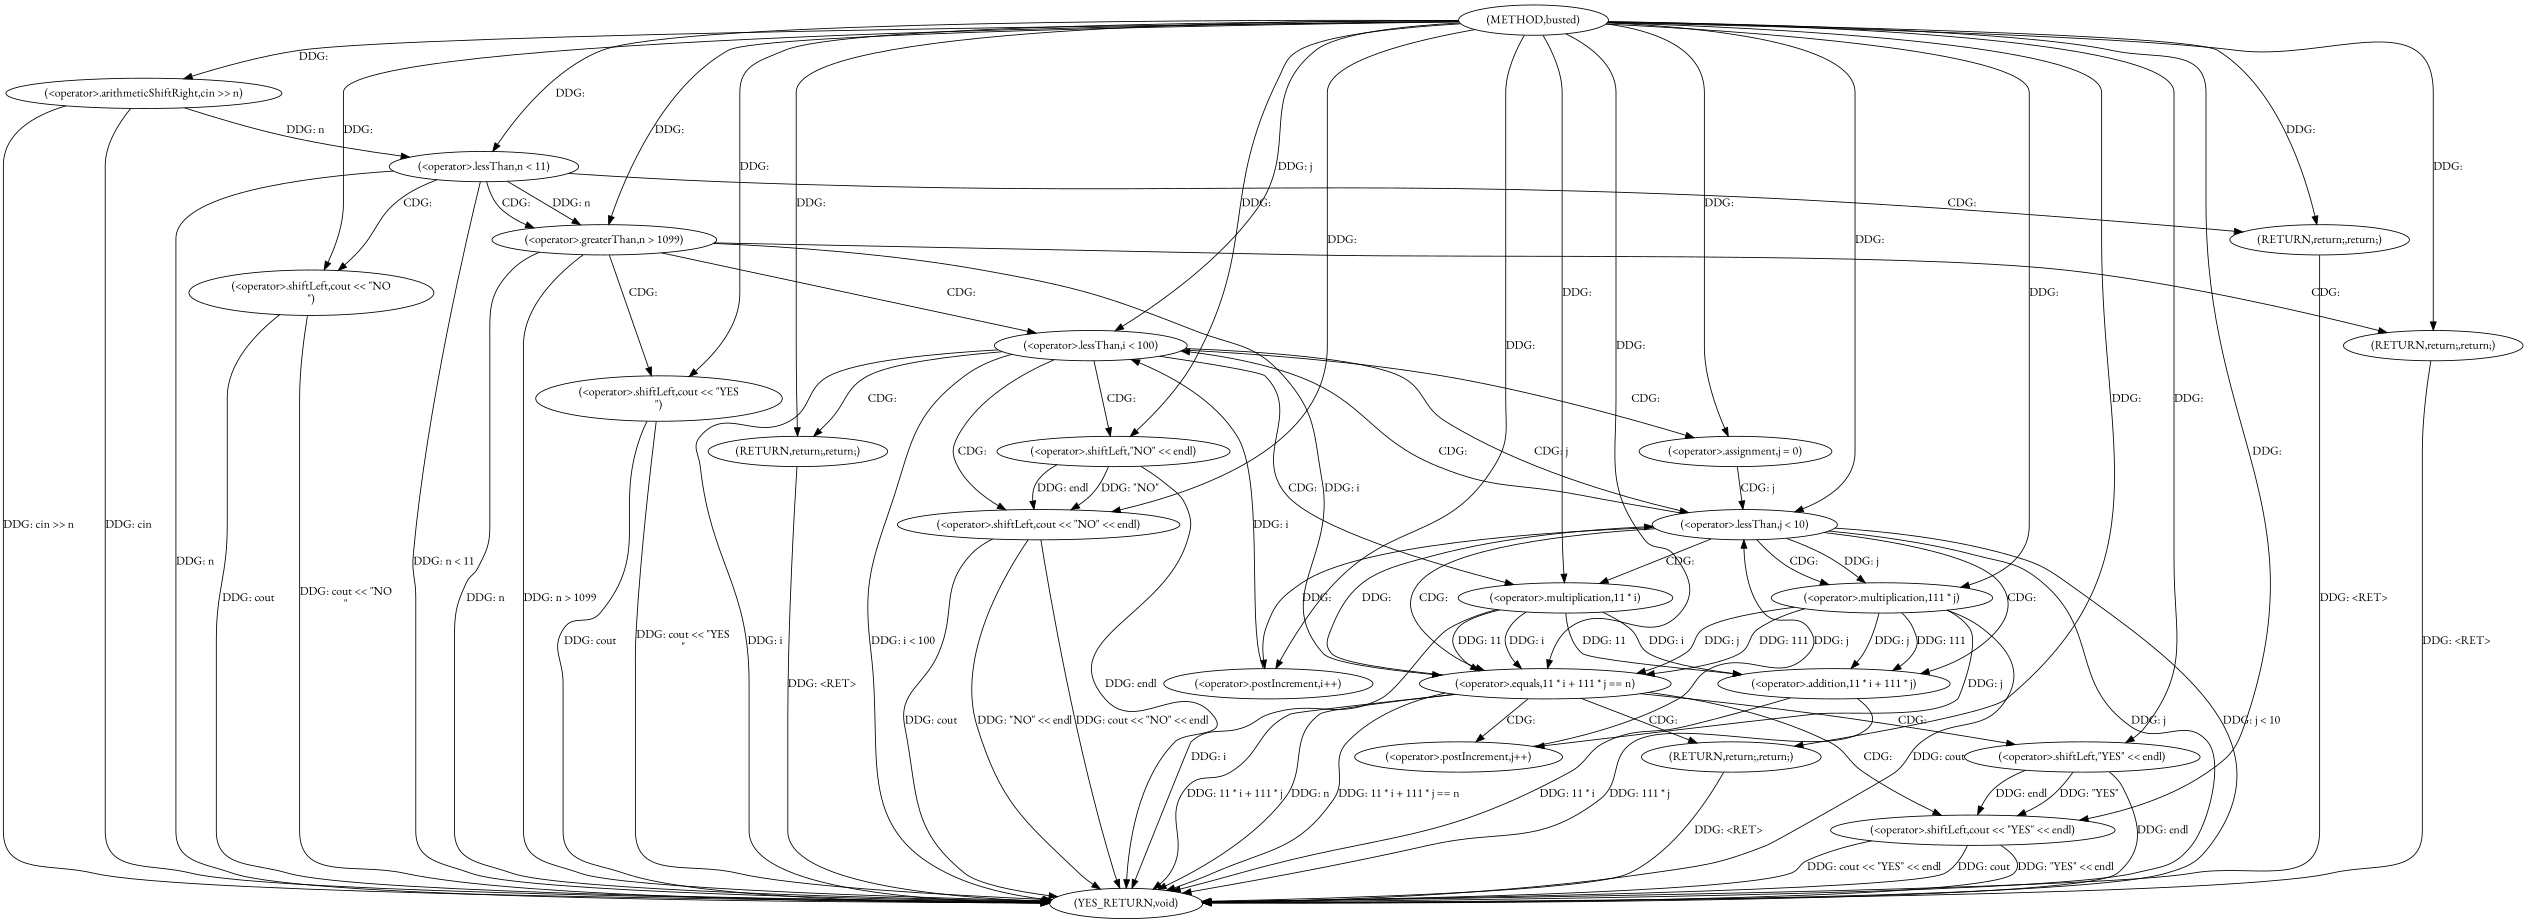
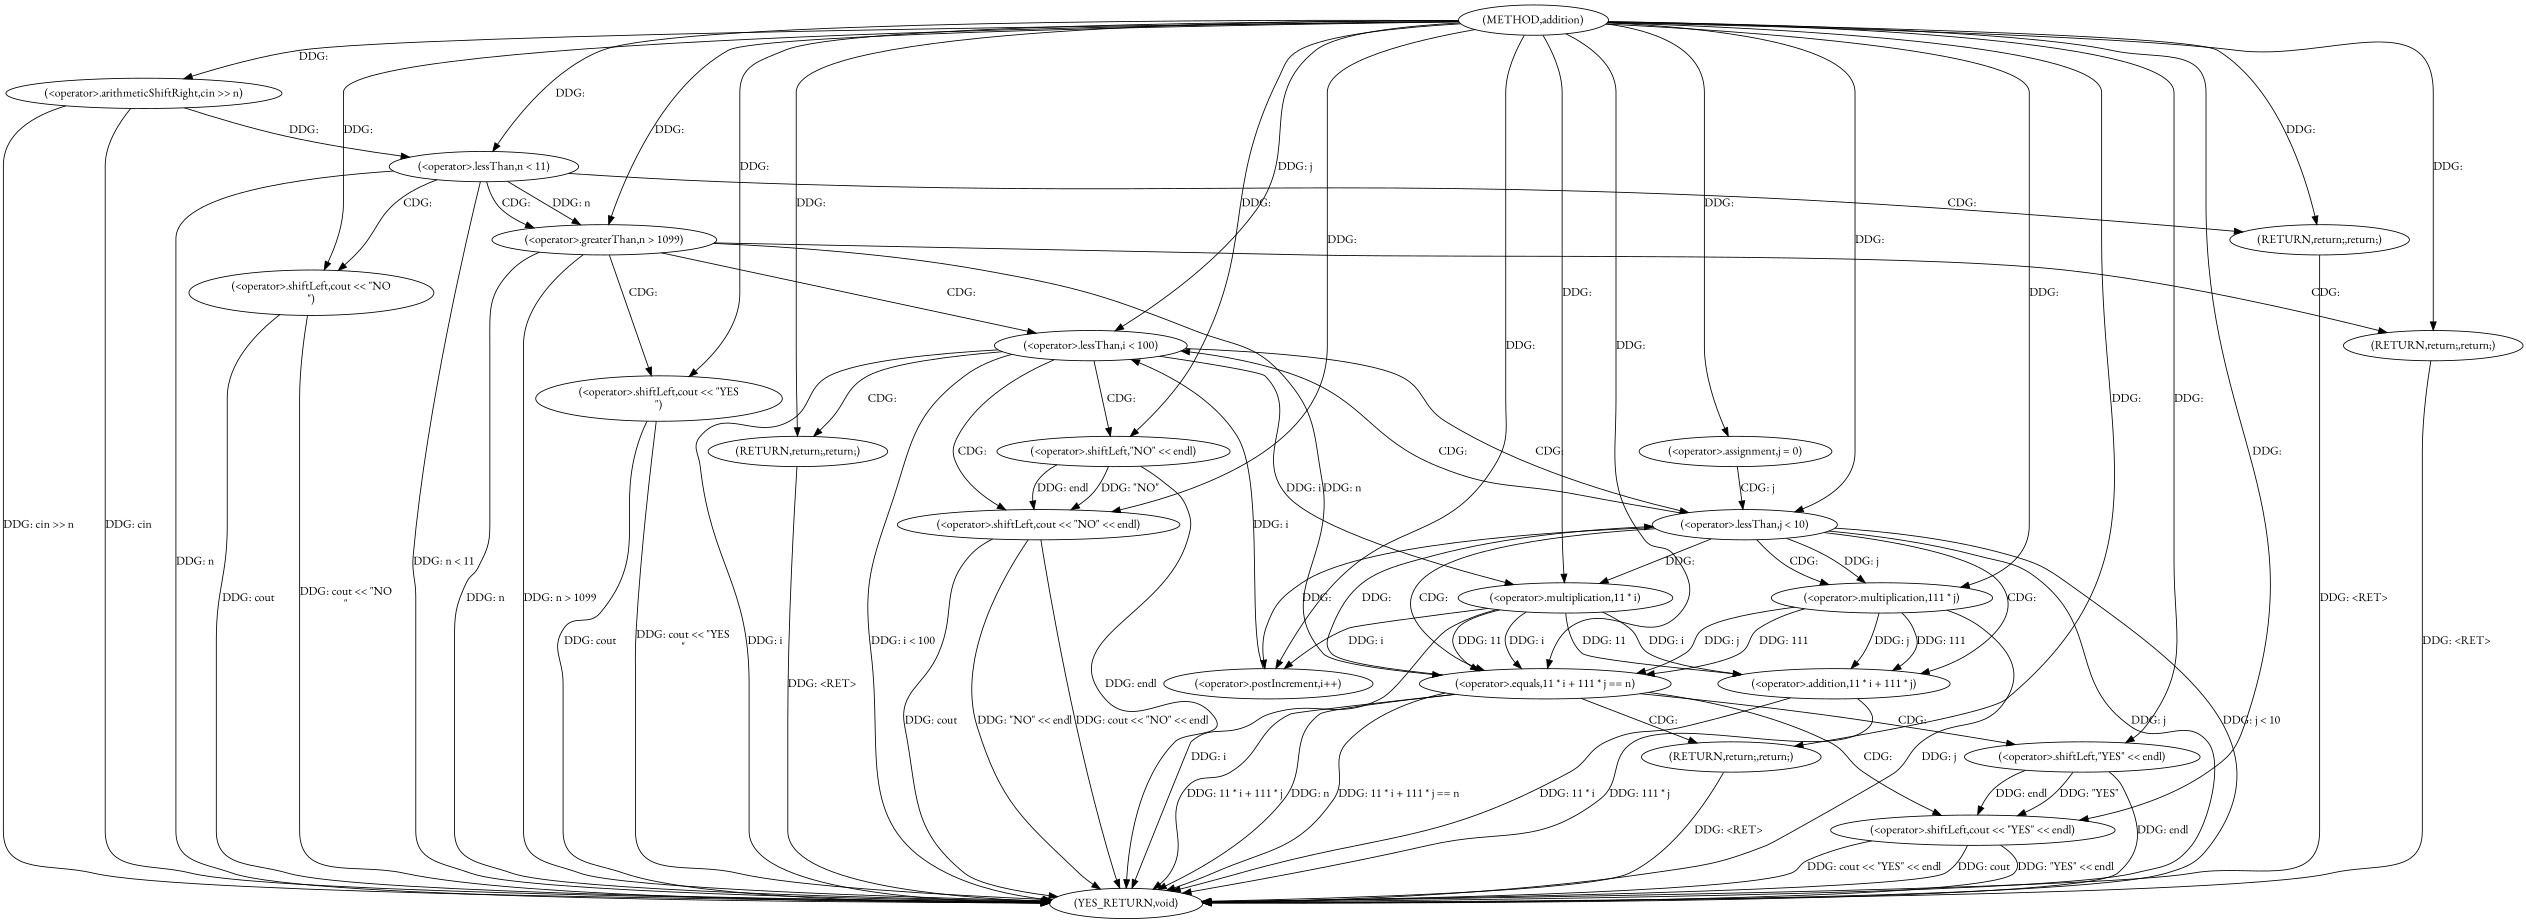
node "(METHOD,busted)": label "(METHOD,busted)" -> "(METHOD,addition)"
edge "(<operator>.arithmeticShiftRight,cin >> n)" -> "(<operator>.lessThan,n < 11)": label "DDG: n" -> "DDG: "
edge "(<operator>.lessThan,i < 100)" -> "(<operator>.assignment,j = 0)": removed, label "CDG:"
edge "(<operator>.lessThan,i < 100)" -> "(<operator>.lessThan,j < 10)": label "CDG: j" -> "CDG: "
edge "(<operator>.lessThan,i < 100)" -> "(<operator>.multiplication,11 * i)": label "CDG: " -> "DDG: i"
edge "(<operator>.greaterThan,n > 1099)" -> "(<operator>.equals,11 * i + 111 * j == n)": label "DDG: i" -> "DDG: n"
edge "(<operator>.lessThan,j < 10)" -> "(<operator>.multiplication,11 * i)": label "CDG: " -> "DDG: "
edge "(<operator>.multiplication,11 * i)" -> "(<operator>.postIncrement,i++)": added, label "DDG: i"
node "(<operator>.postIncrement,j++)": removed
edge "(<operator>.multiplication,111 * j)" -> "(YES_RETURN,void)": label "DDG: cout" -> "DDG: j"
